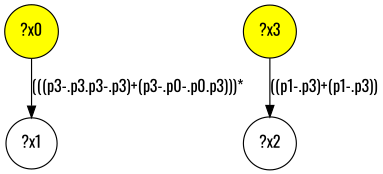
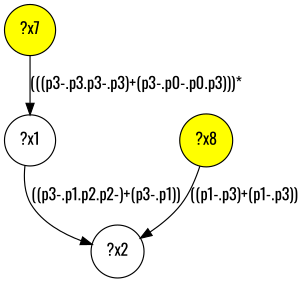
node "?x0": label "?x0" -> "?x7"
node "?x3": label "?x3" -> "?x8"
edge "?x1" -> "?x2": added, label "((p3-.p1.p2.p2-)+(p3-.p1))"
